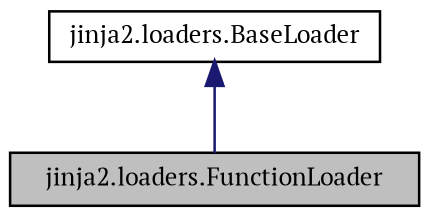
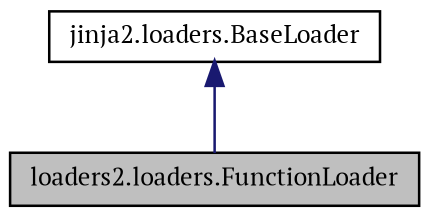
node "jinja2.loaders.FunctionLoader": label "jinja2.loaders.FunctionLoader" -> "loaders2.loaders.FunctionLoader"
